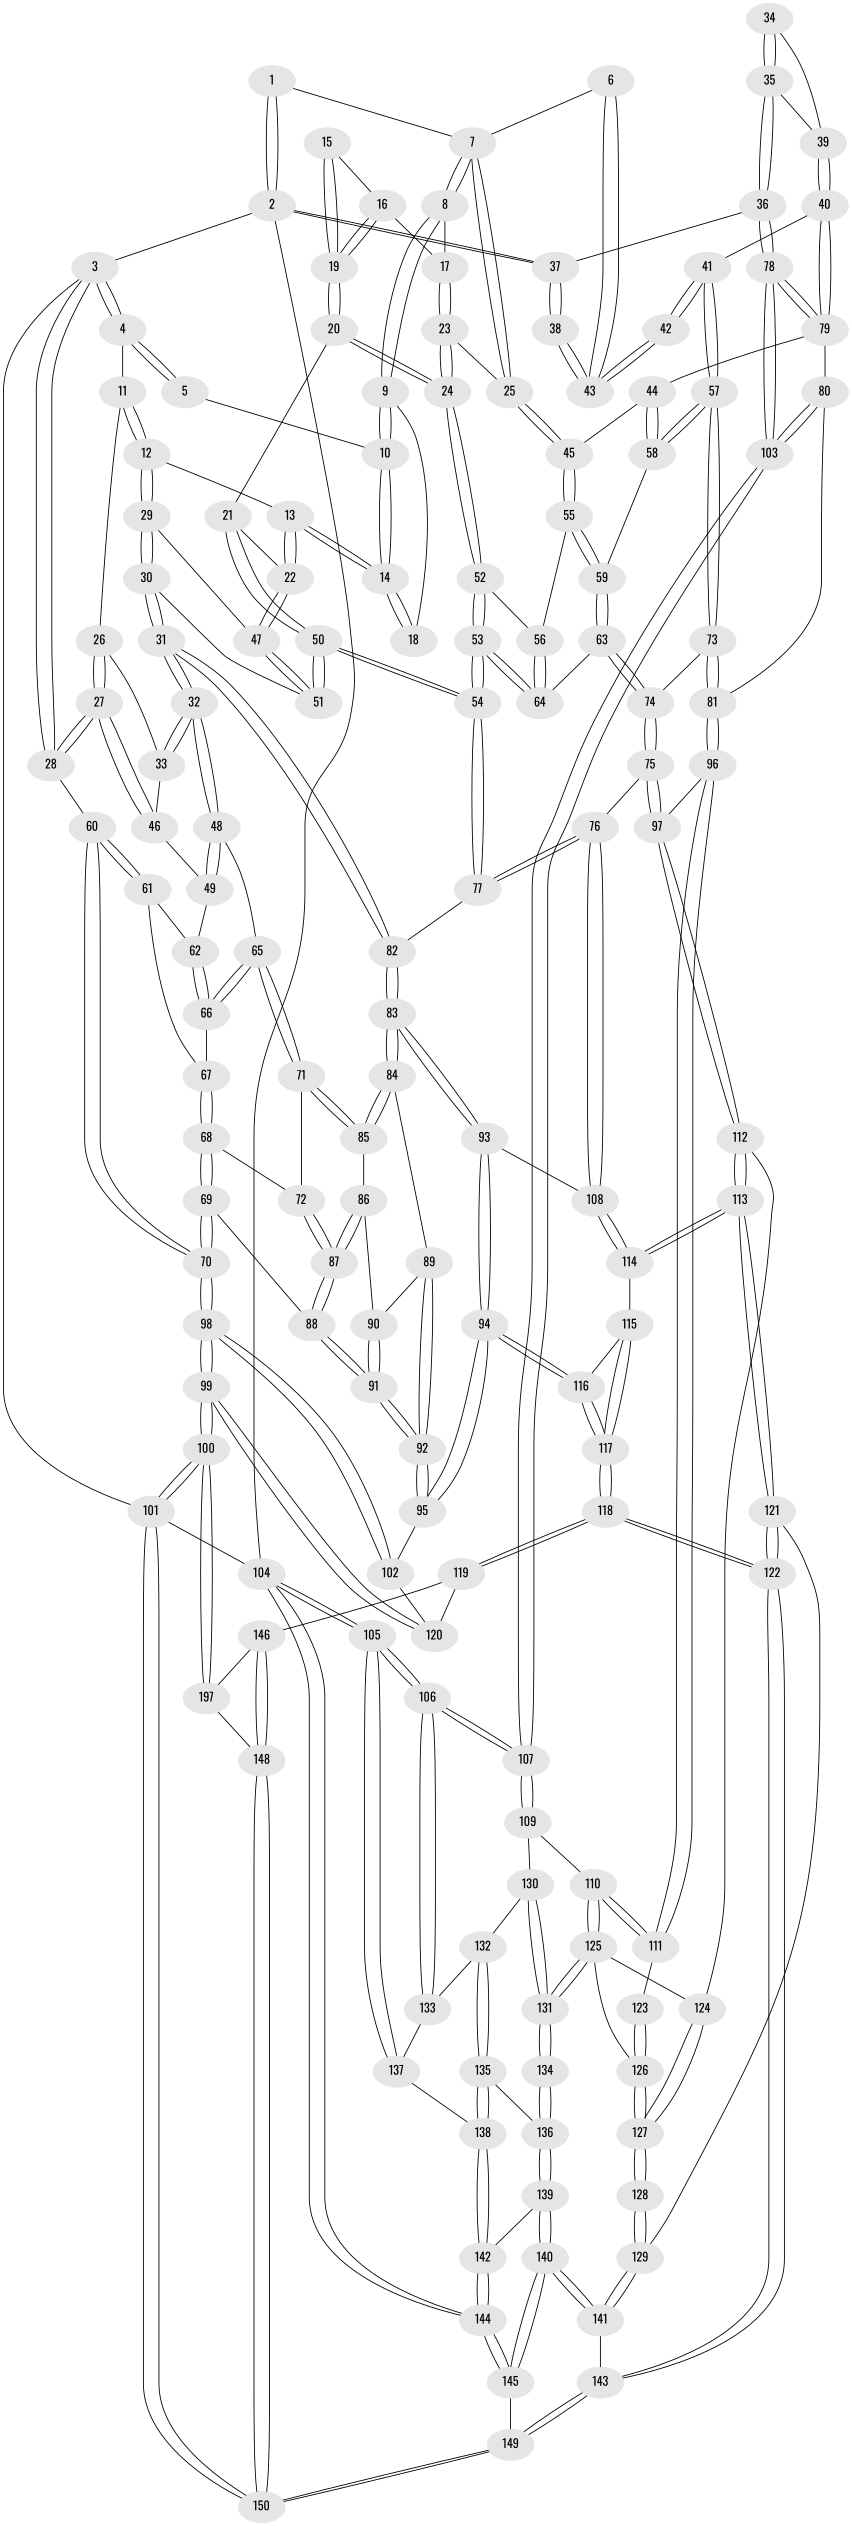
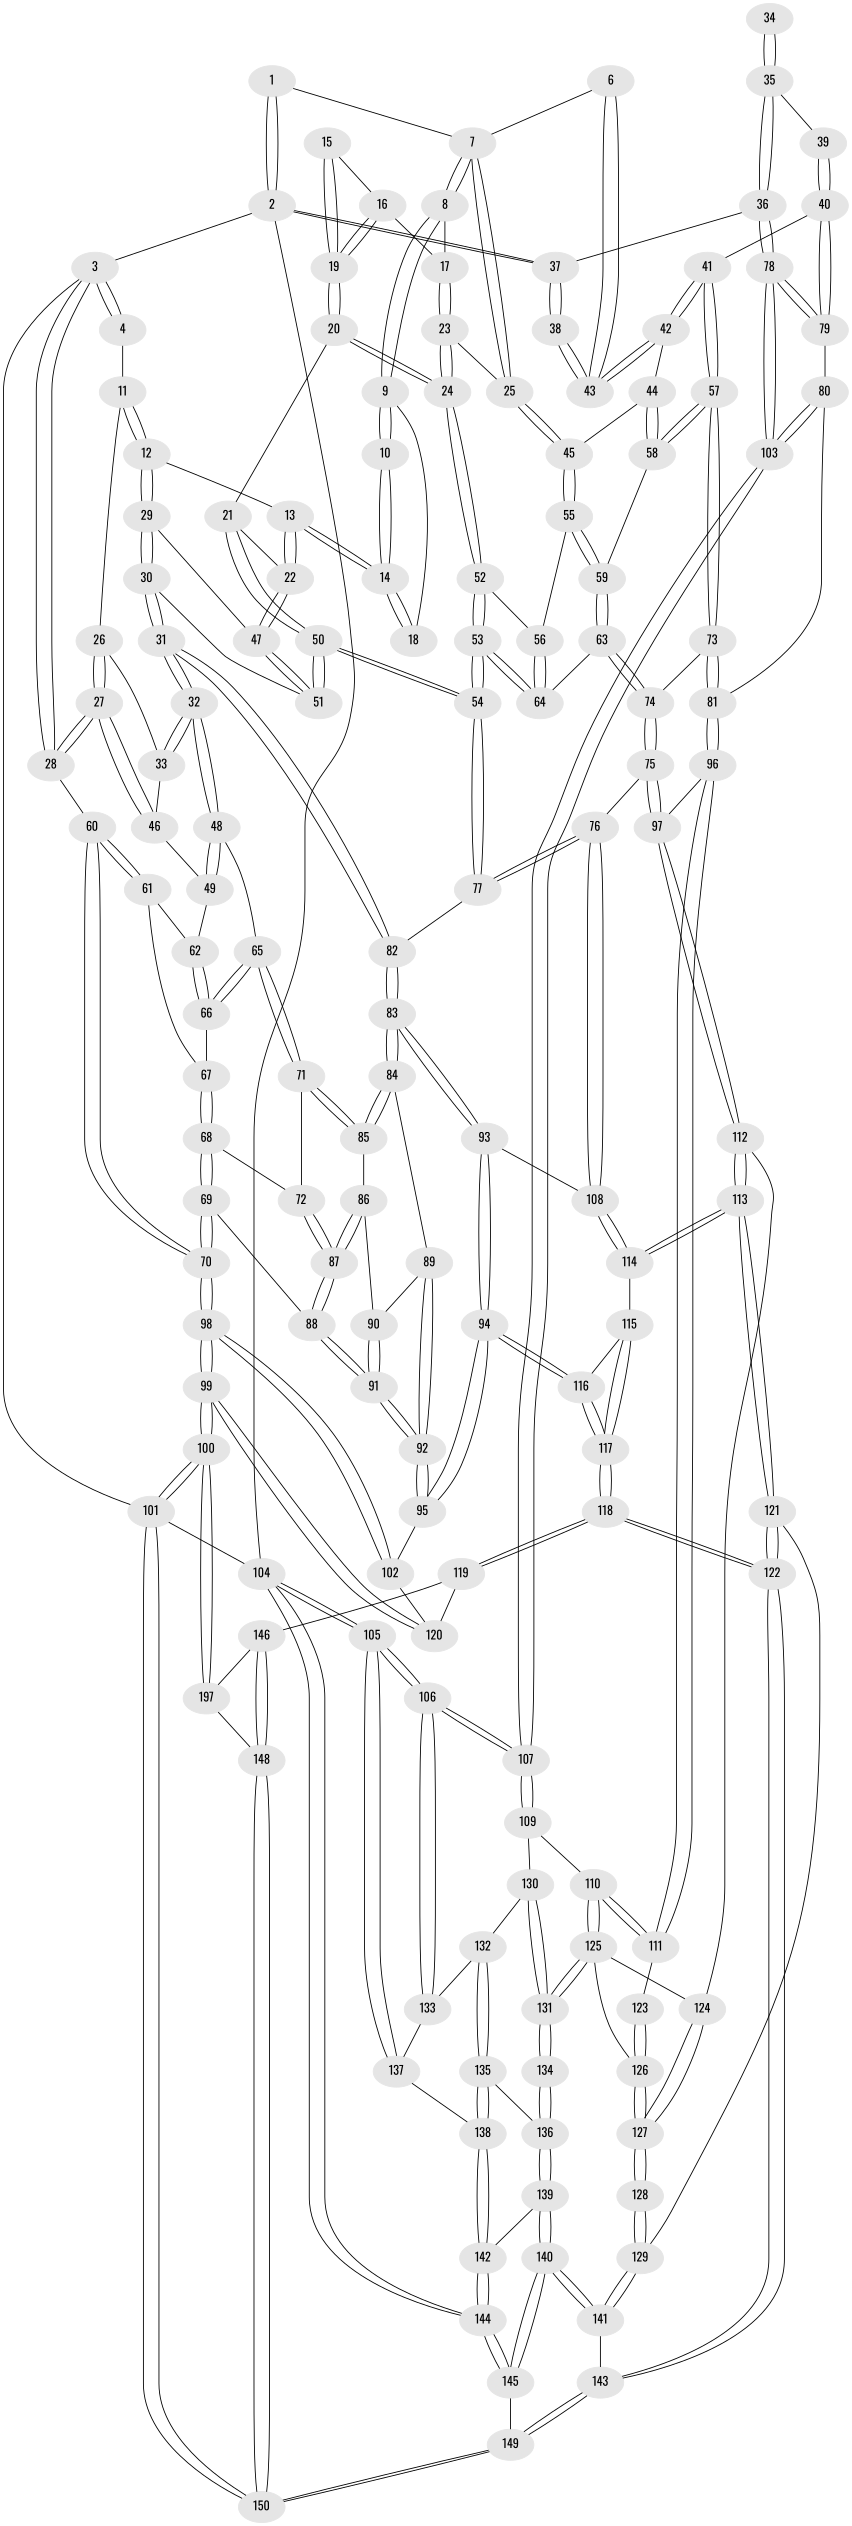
edge "34" -- "39": removed
edge "79" -- "44": now "42" -- "44"
node "5": removed
